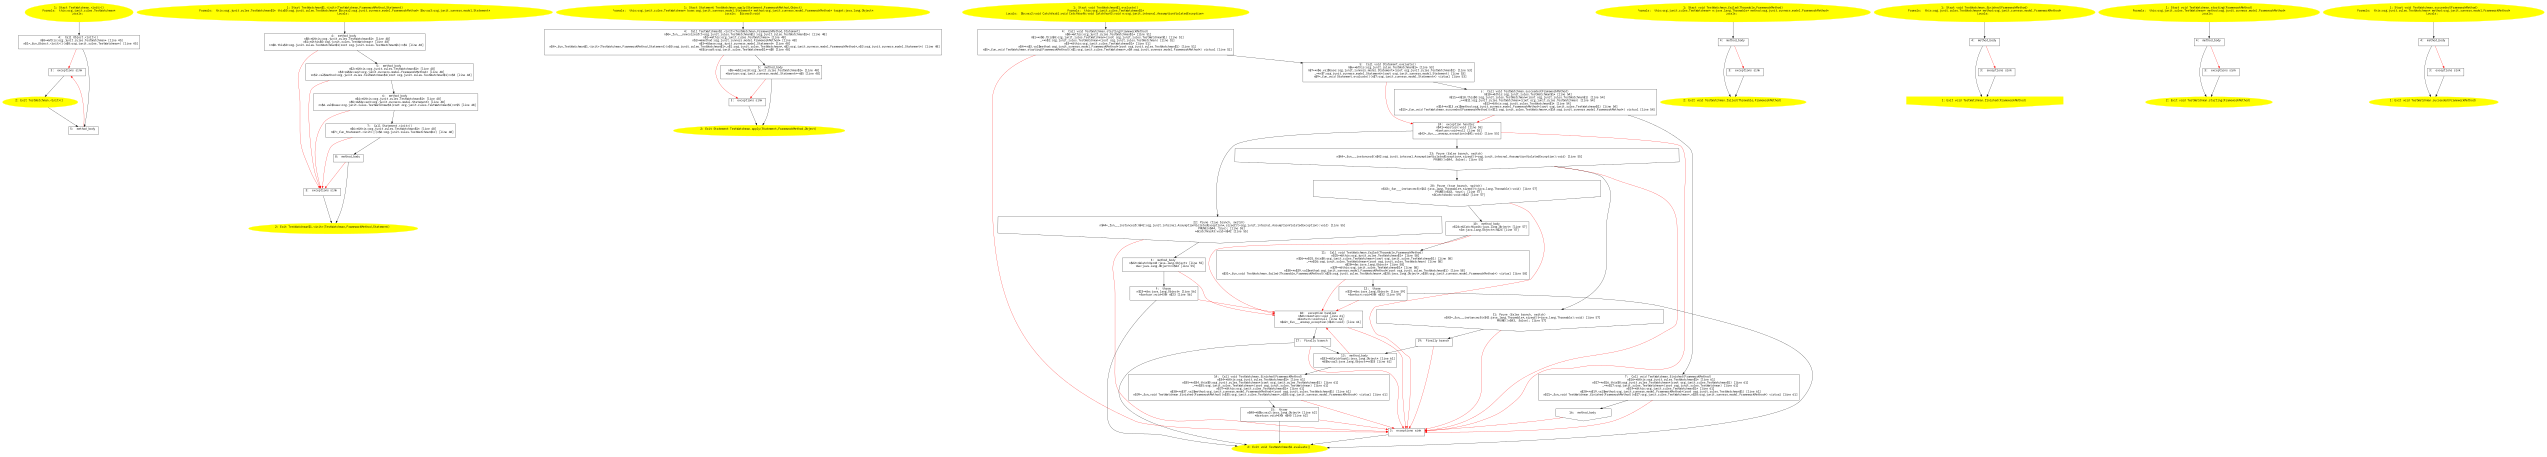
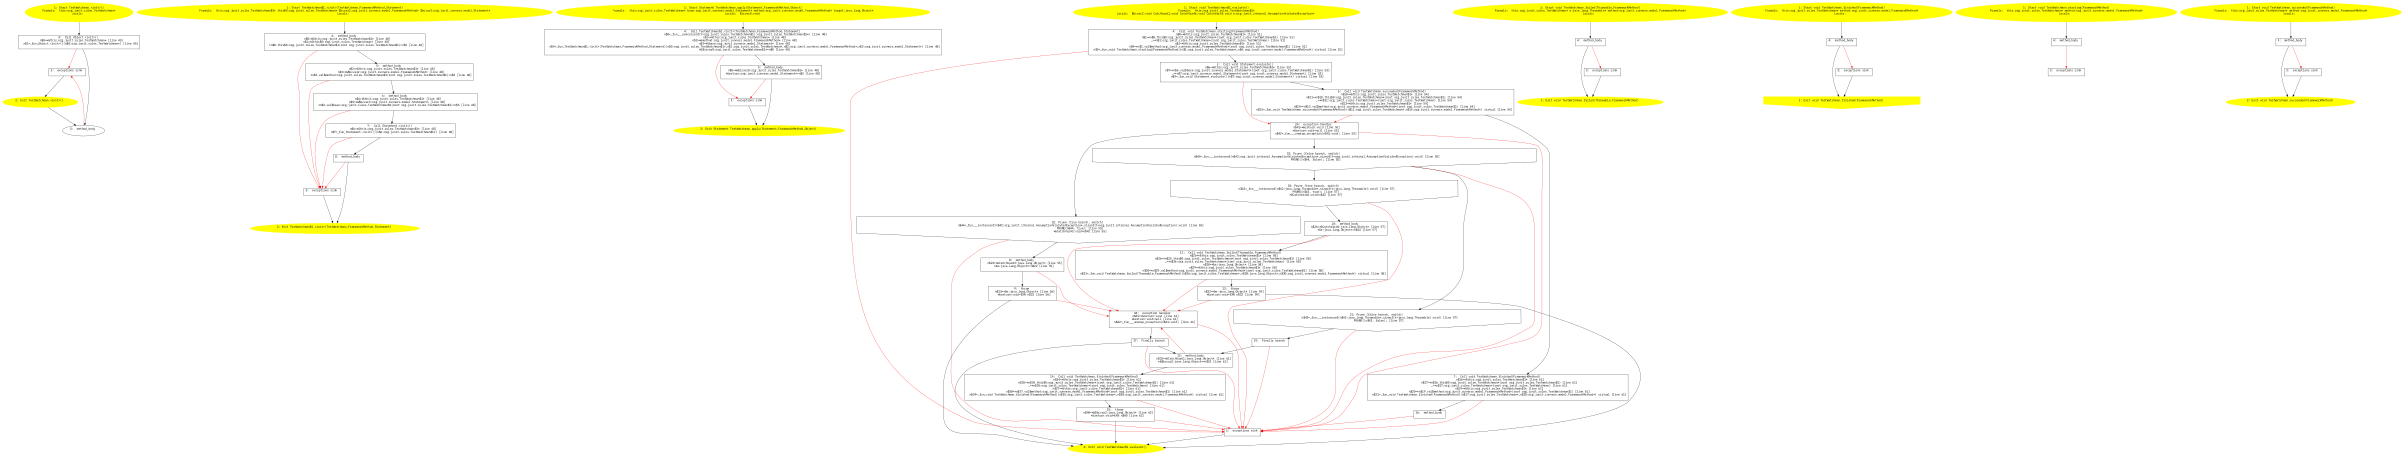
node "2: Exit void TestWatchman.starting(FrameworkMethod)": removed
node "5:  method_body": shape box -> ellipse
node "16:  method_body": shape invhouse -> box
